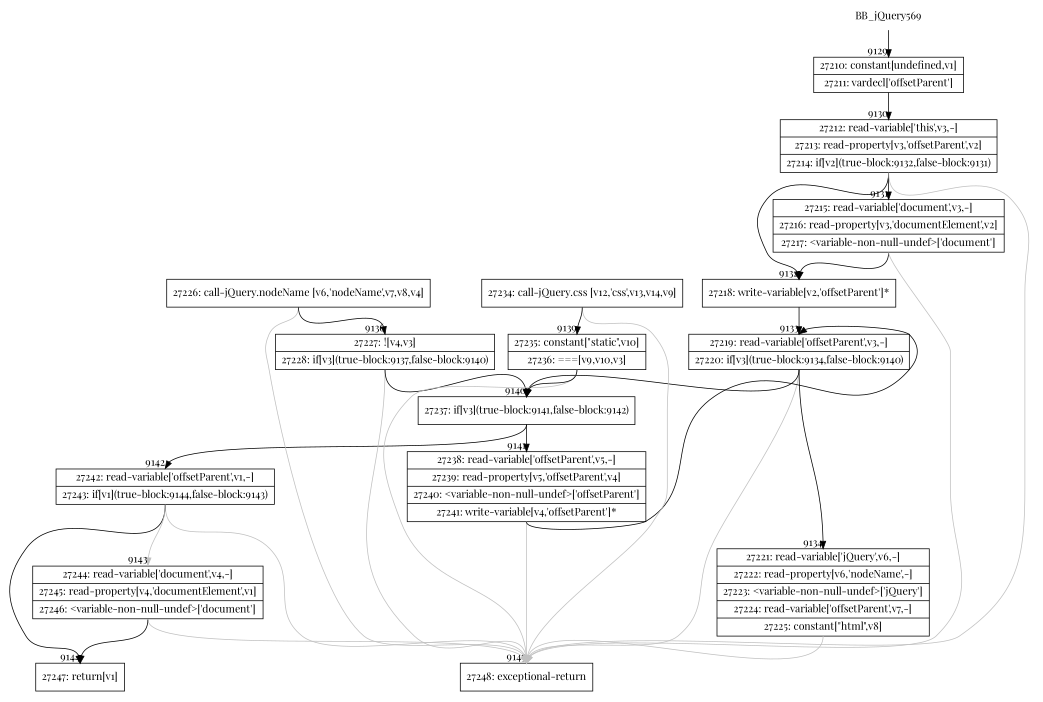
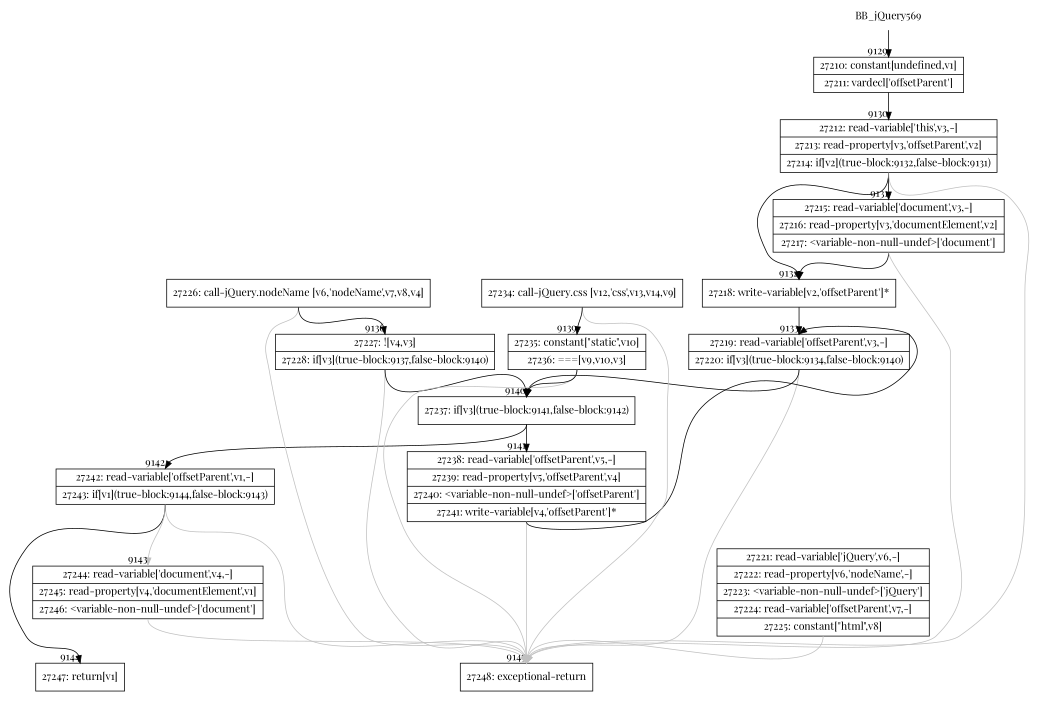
edge "27219: read-variable['offsetParent',v3,-]" -> "27221: read-variable['jQuery',v6,-]": removed
edge "27244: read-variable['document',v4,-]" -> "27247: return[v1]": removed
